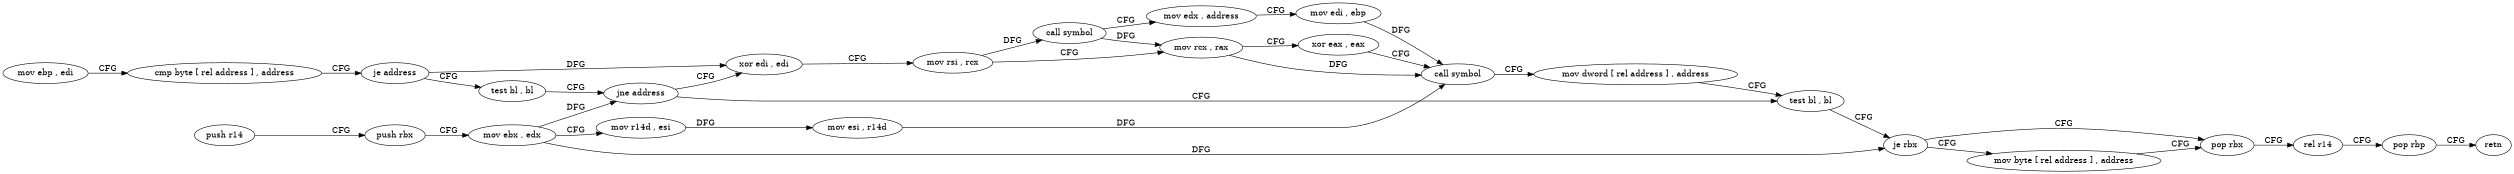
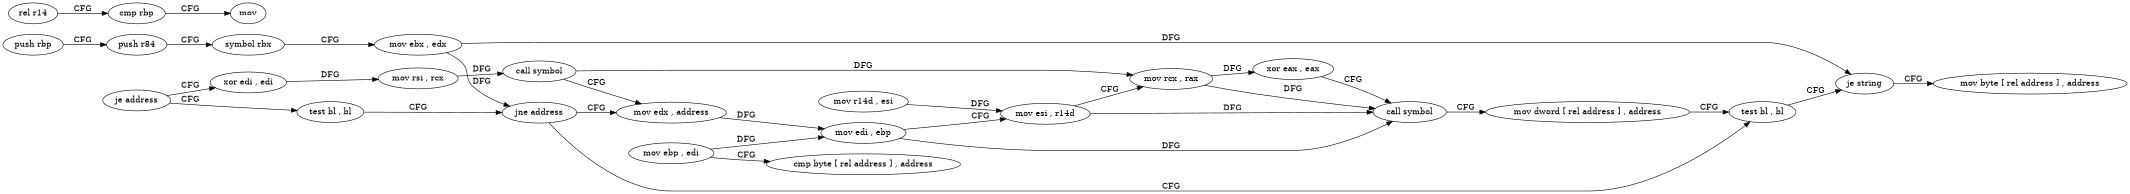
edge "mov edx , address" -> "mov edi , ebp": label "CFG" -> "DFG"
edge "mov rcx , rax" -> "xor eax , eax": label "CFG" -> "DFG"
node "push rbp": added
edge "xor edi , edi" -> "mov rsi , rcx": label "CFG" -> "DFG"
edge "mov rsi , rcx" -> "mov rcx , rax": now "mov esi , r14d" -> "mov rcx , rax"
edge "je address" -> "xor edi , edi": label "DFG" -> "CFG"
edge "cmp byte [ rel address ] , address" -> "je address": removed, label "CFG"
edge "jne address" -> "xor edi , edi": now "jne address" -> "mov edx , address"
edge "mov edi , ebp" -> "mov esi , r14d": added, label "CFG"
node "push r14": label "push r14" -> "push r84"
node "push rbx": label "push rbx" -> "symbol rbx"
edge "mov ebx , edx" -> "mov r14d , esi": removed, label "CFG"
edge "mov ebp , edi" -> "mov edi , ebp": added, label "DFG"
node "je rbx": label "je rbx" -> "je string"
node "pop rbx": removed
node "pop rbp": label "pop rbp" -> "cmp rbp"
node "retn": label "retn" -> "mov"
